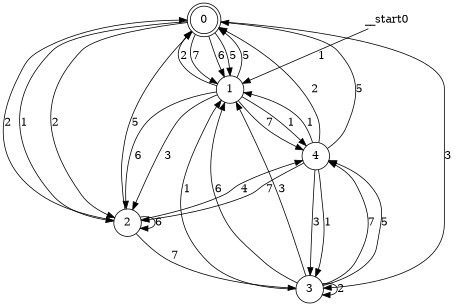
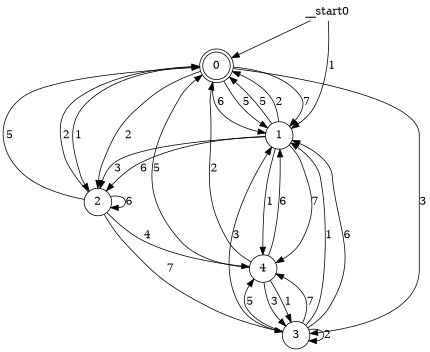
edge "__start0" -> "0": added
edge "4" -> "1": label "1" -> "6"
edge "4" -> "2": removed, label "7"
